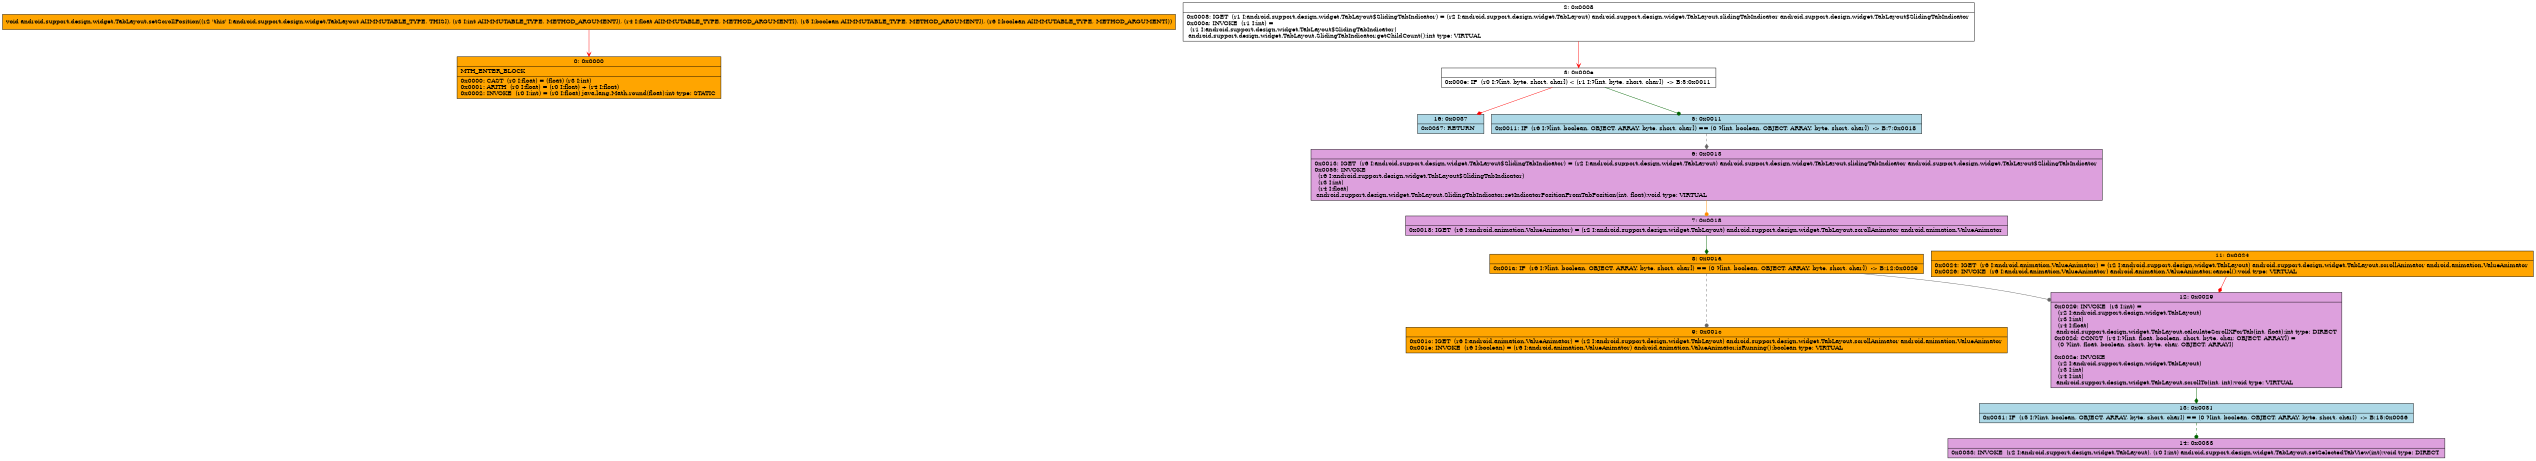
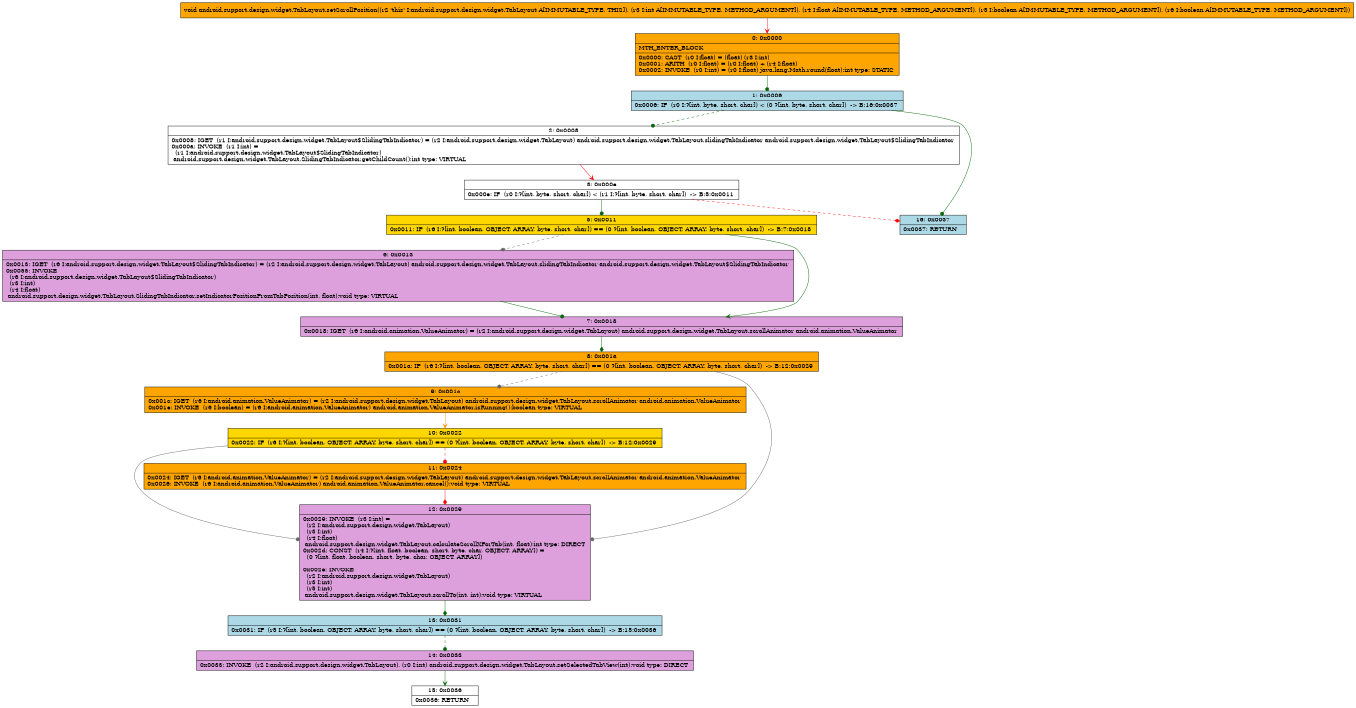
edge "3: 0x000e" -> "16: 0x0037": style solid -> dashed
node "1: 0x0006": added
node "5: 0x0011": fillcolor lightblue -> gold
edge "6: 0x0013" -> "7: 0x0018": color darkorange -> darkgreen
edge "5: 0x0011" -> "7: 0x0018": added
node "12: 0x0029": text "(r4 I:int)" -> "(r5 I:int)"
node "10: 0x0022": added
node "15: 0x0036": added
